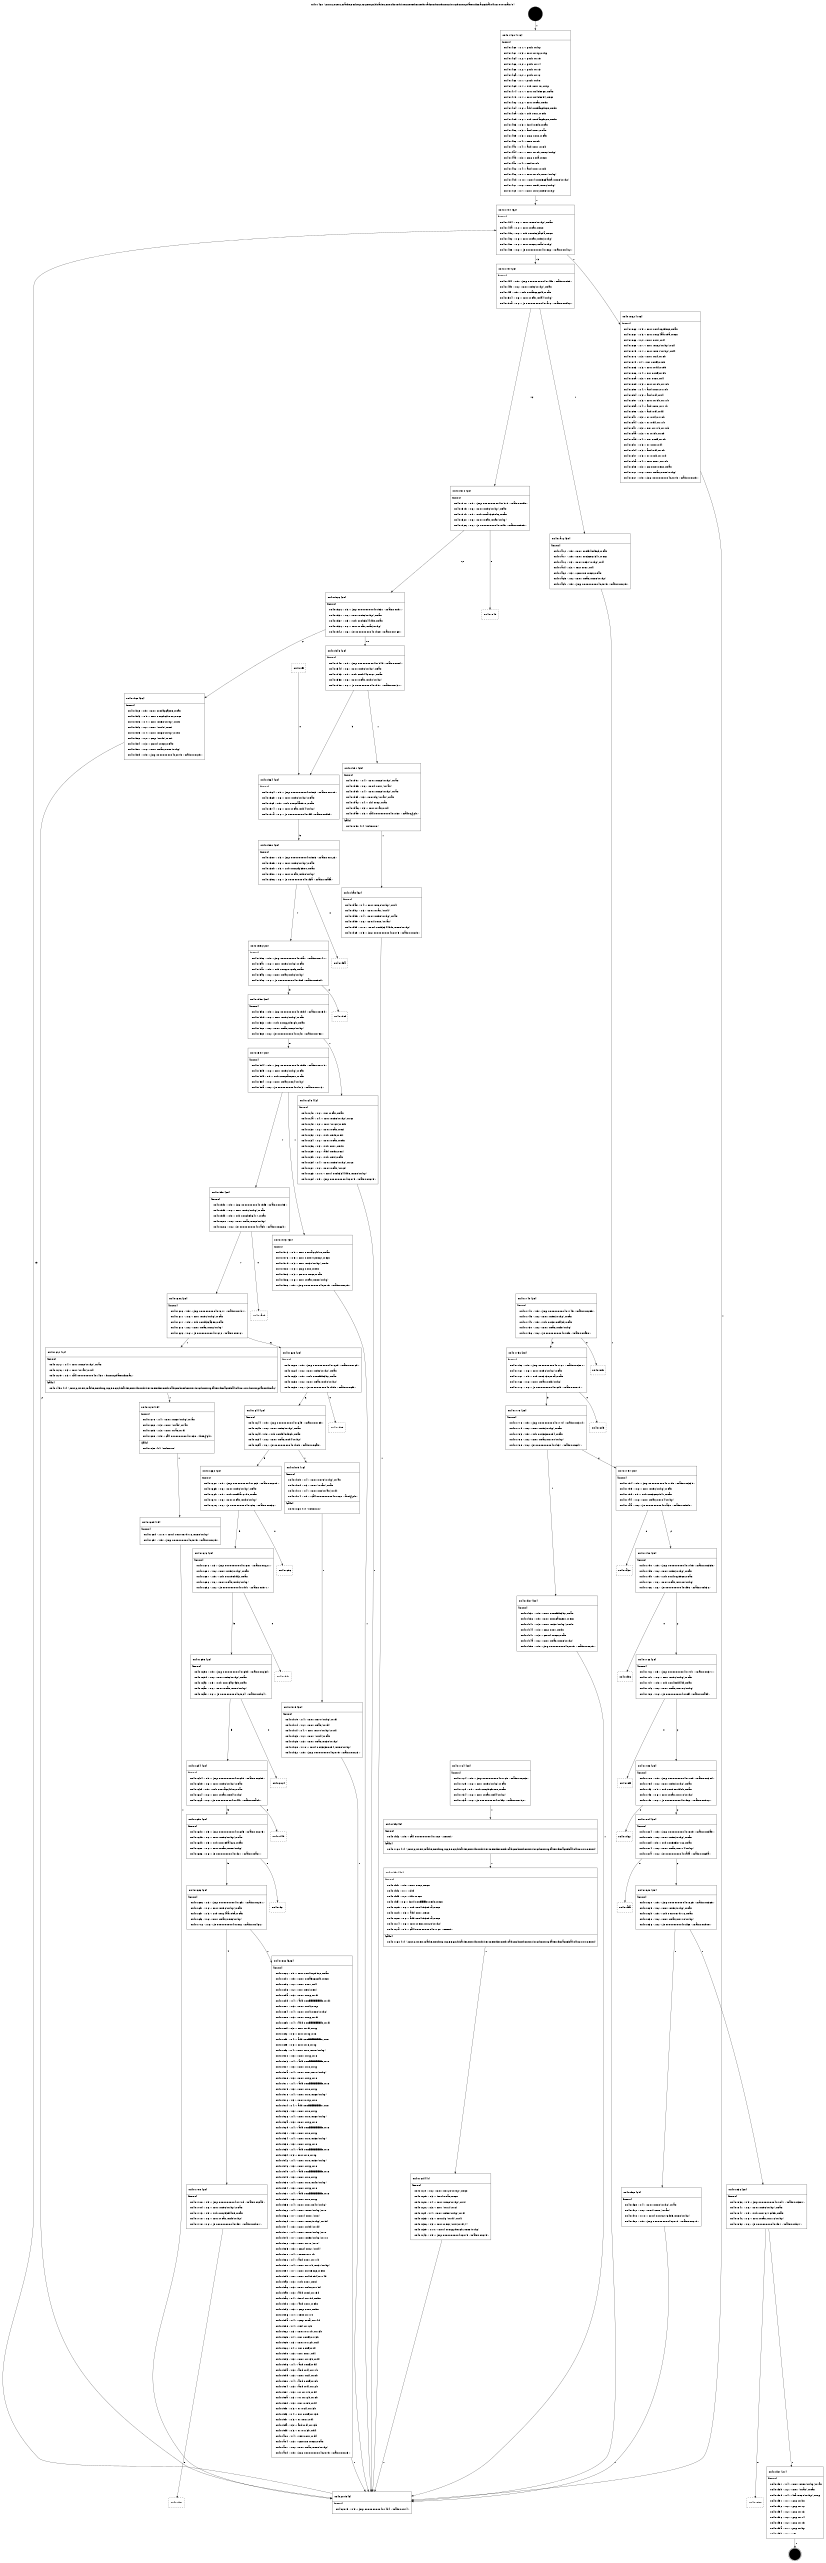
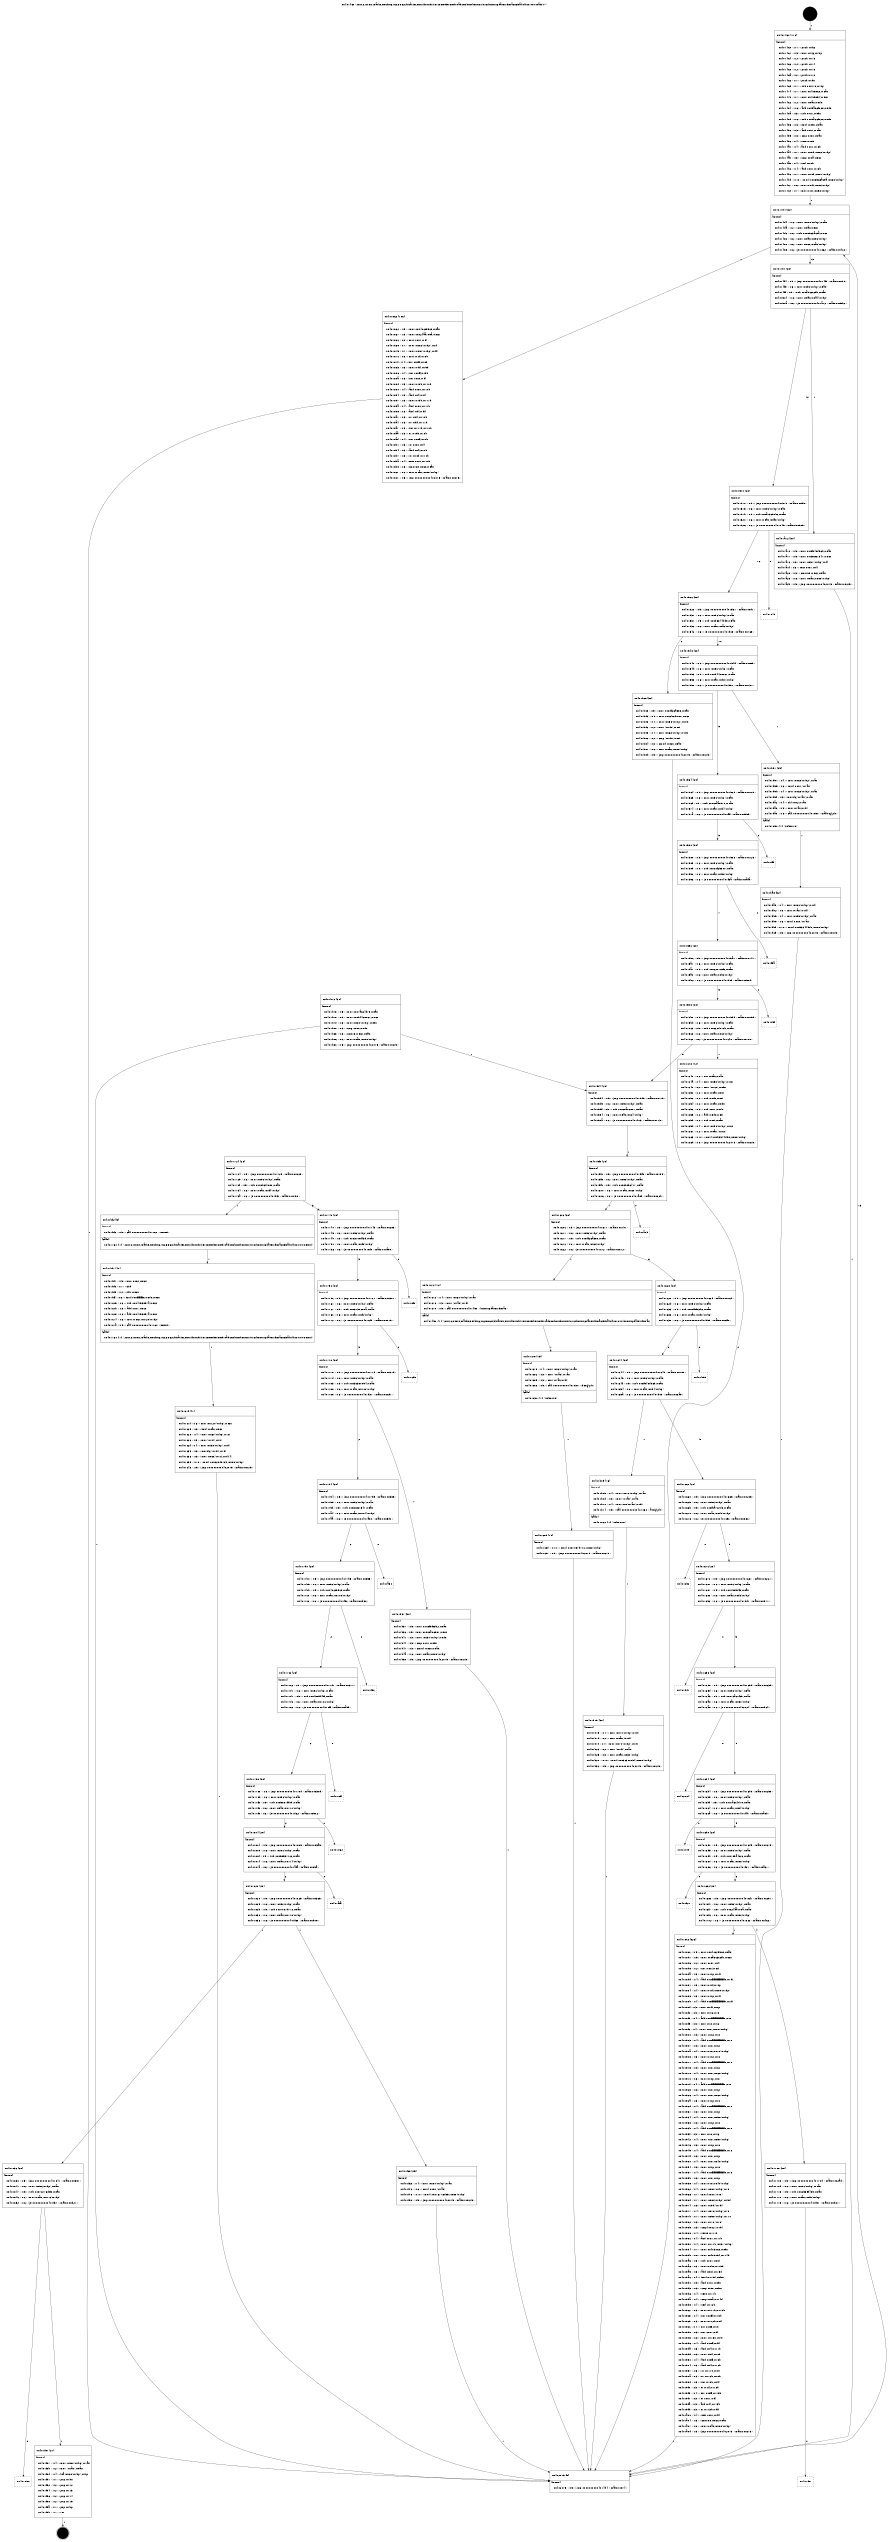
edge "0x401fff" -> "0x401564 [28]": reversed
edge "0x4015d4 [28]" -> "0x401b73 [30]": reversed
edge "0x401724 [28]" -> "0x401740 [28]": added, label "3"
edge "0x401c48 [42]" -> "0x402075 [5]": removed, label "1"
